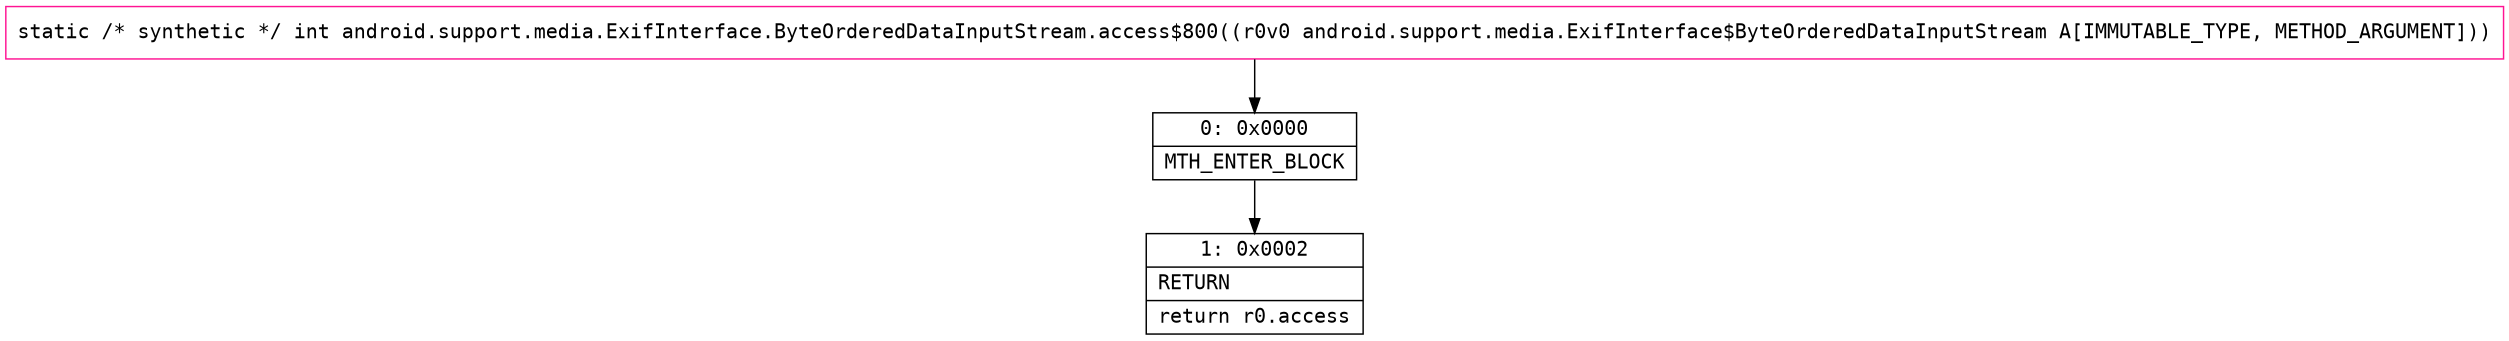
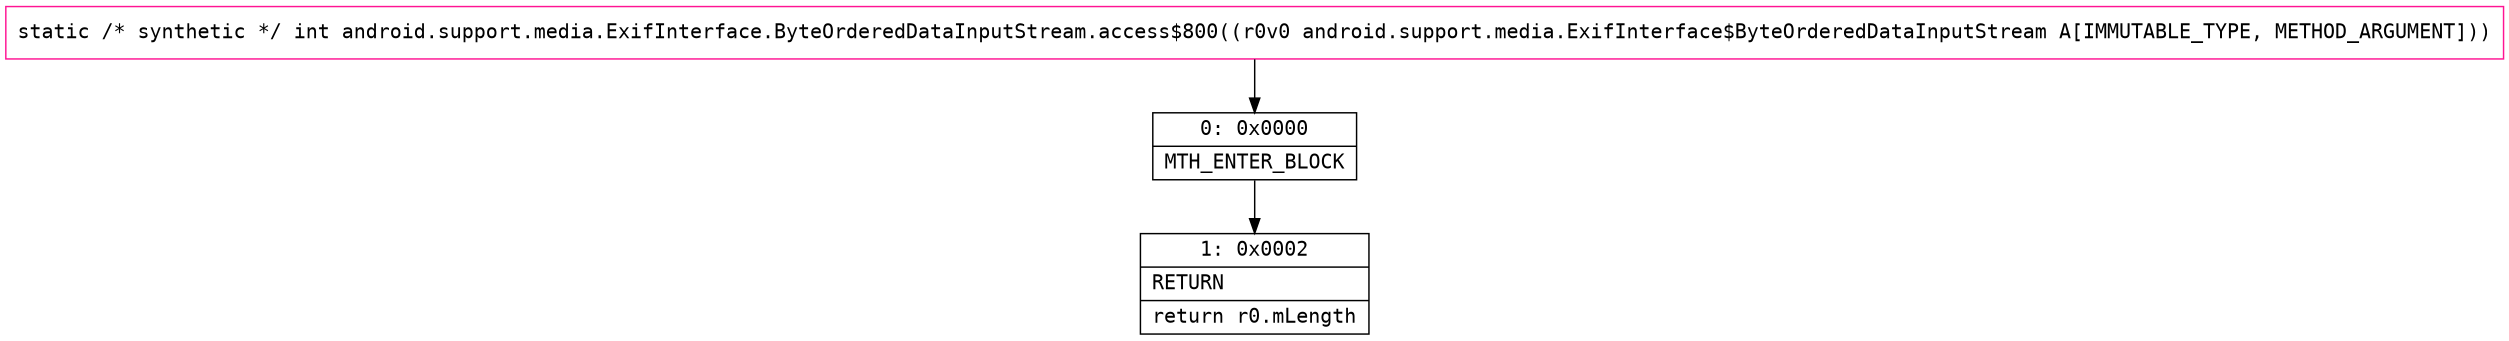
node "1: 0x0002": text "return r0.access" -> "return r0.mLength"
